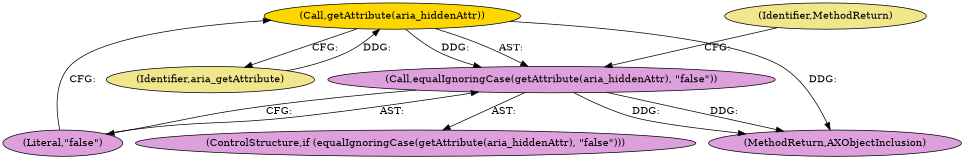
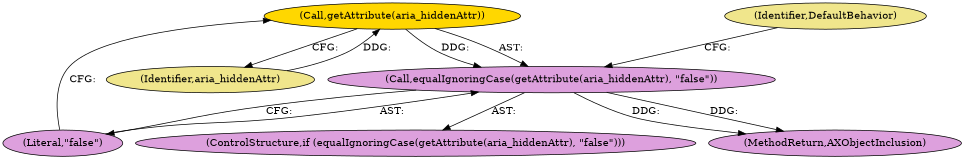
node "(Identifier,MethodReturn)": label "(Identifier,MethodReturn)" -> "(Identifier,DefaultBehavior)"
edge "(Call,getAttribute(aria_hiddenAttr))" -> "(MethodReturn,AXObjectInclusion)": removed, label "DDG:"
node "(Identifier,aria_getAttribute)": label "(Identifier,aria_getAttribute)" -> "(Identifier,aria_hiddenAttr)"
